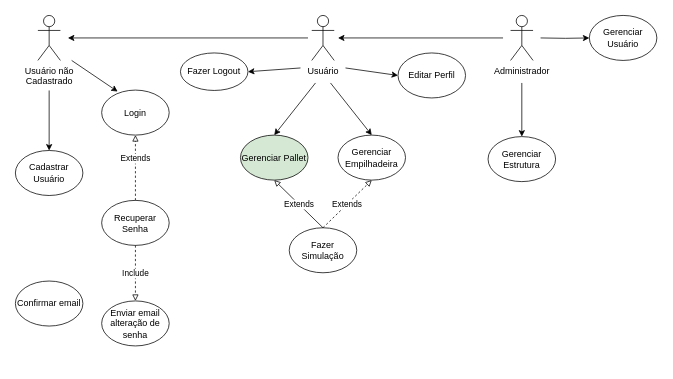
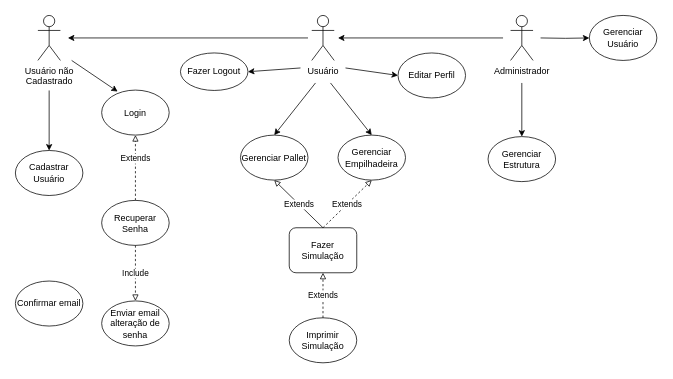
node "Gerenciar Pallet": fillcolor #d5e8d4 -> #ffffff
node "Fazer Simulação": shape ellipse -> rounded rectangle
edge "Imprimir Simulação" -> "Fazer Simulação": added, label "Extends"
node "Imprimir Simulação": added
